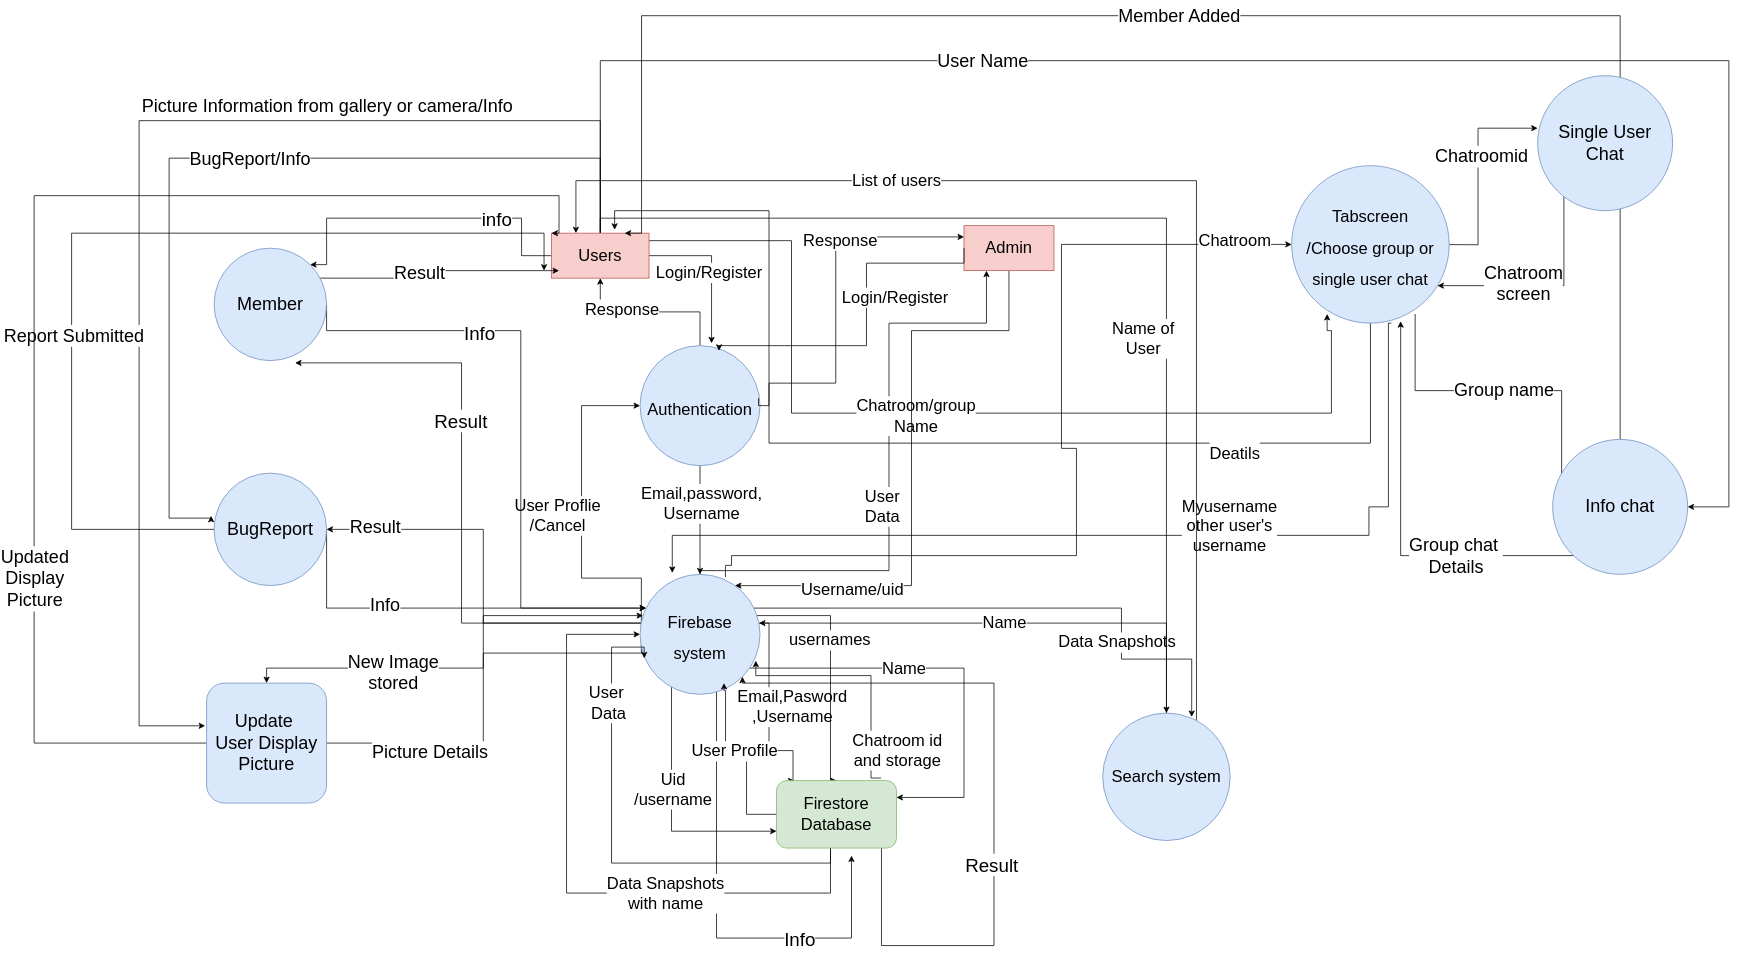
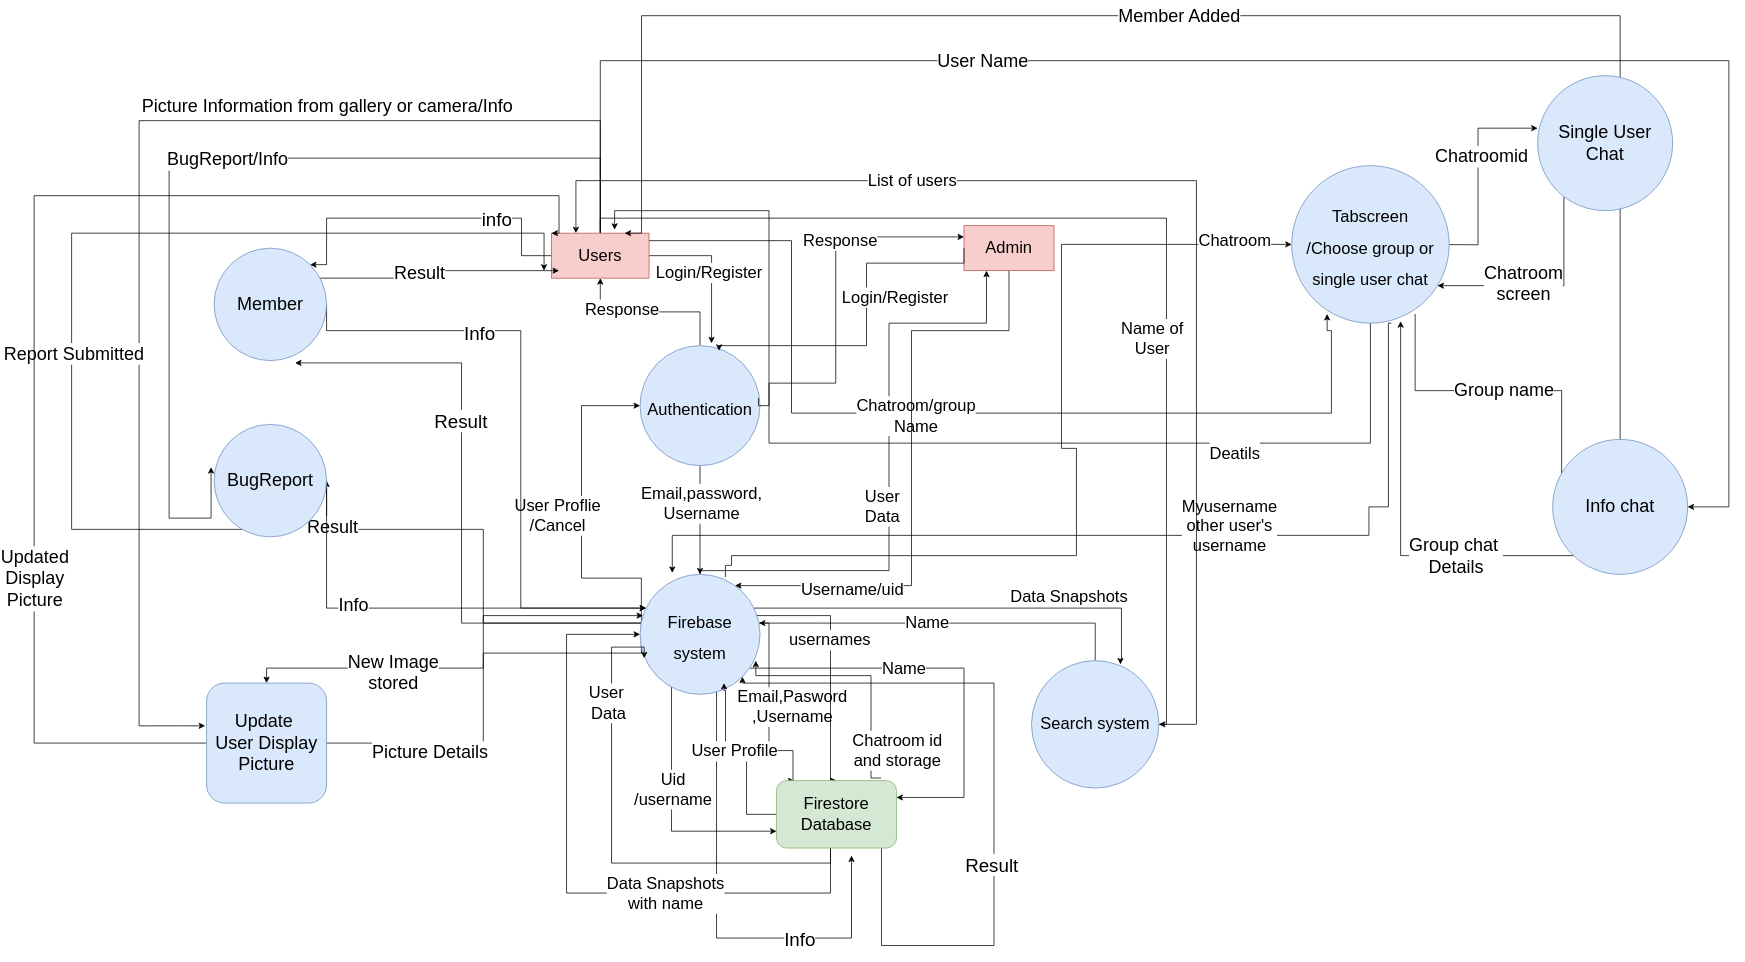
node "BugReport": moved (270, 529) -> (270, 480)
node "Search system": moved (1167, 777) -> (1095, 724)
